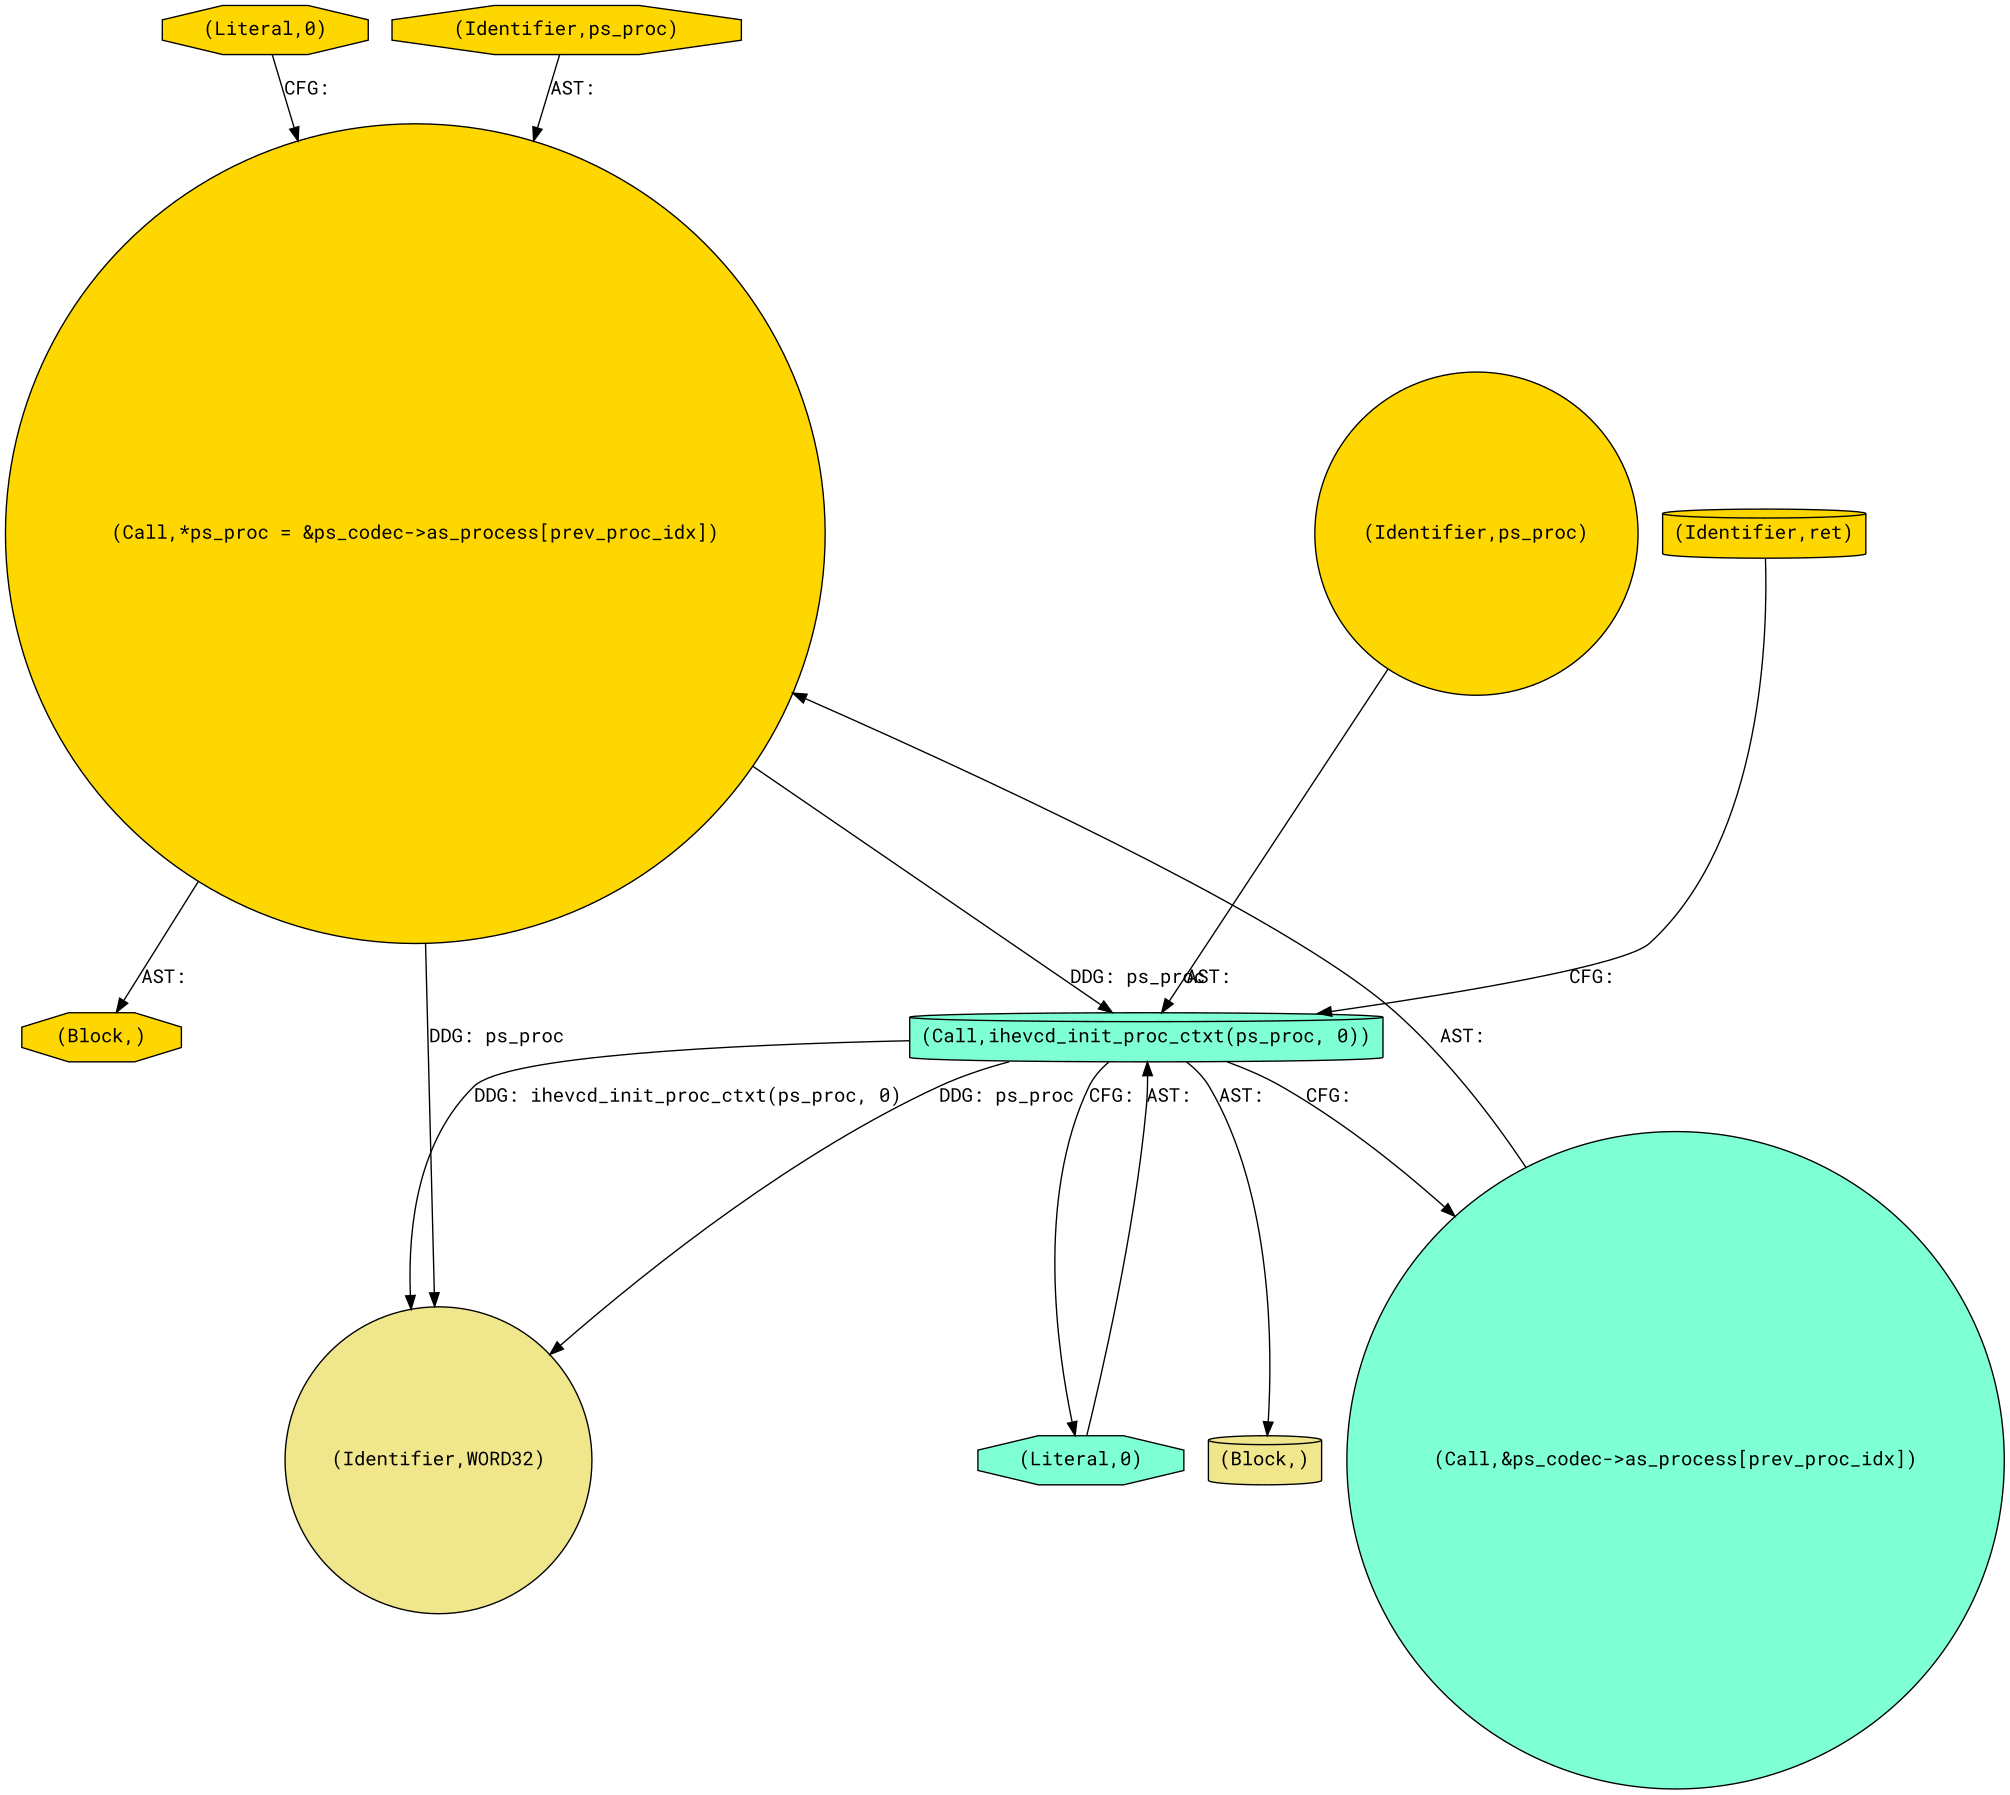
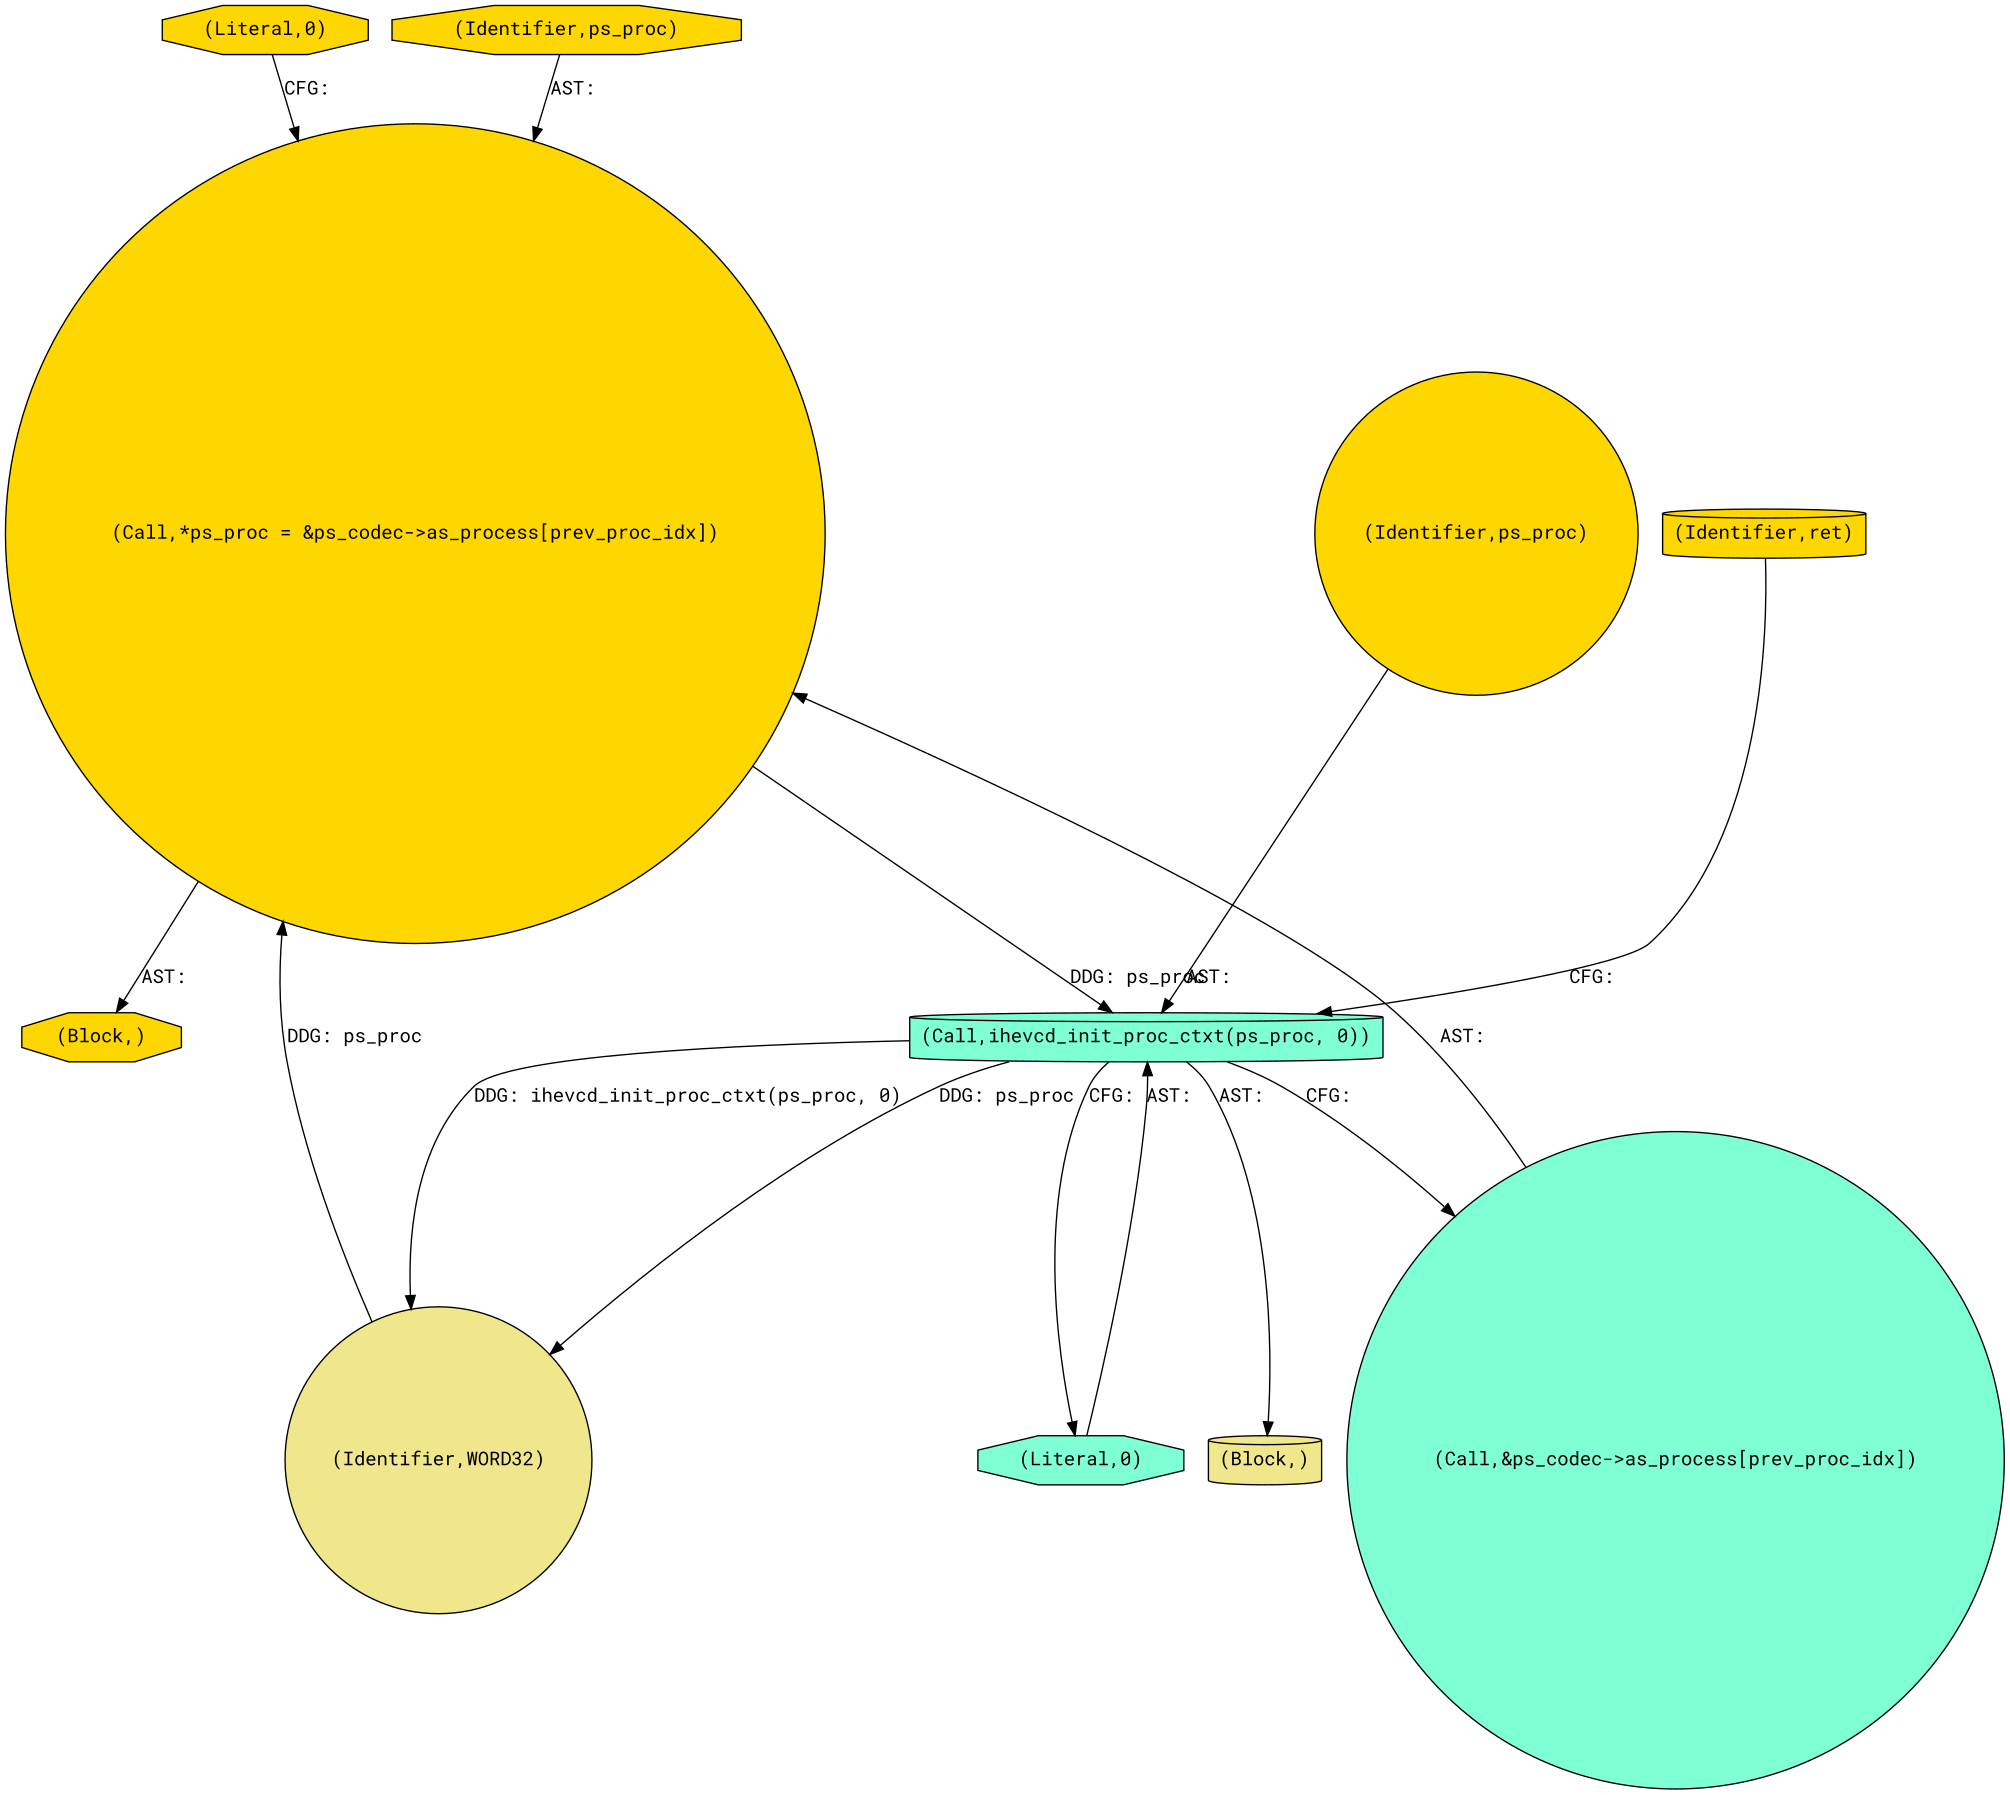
edge "(Call,*ps_proc = &ps_codec->as_process[prev_proc_idx])" -> "(Identifier,WORD32)": reversed
